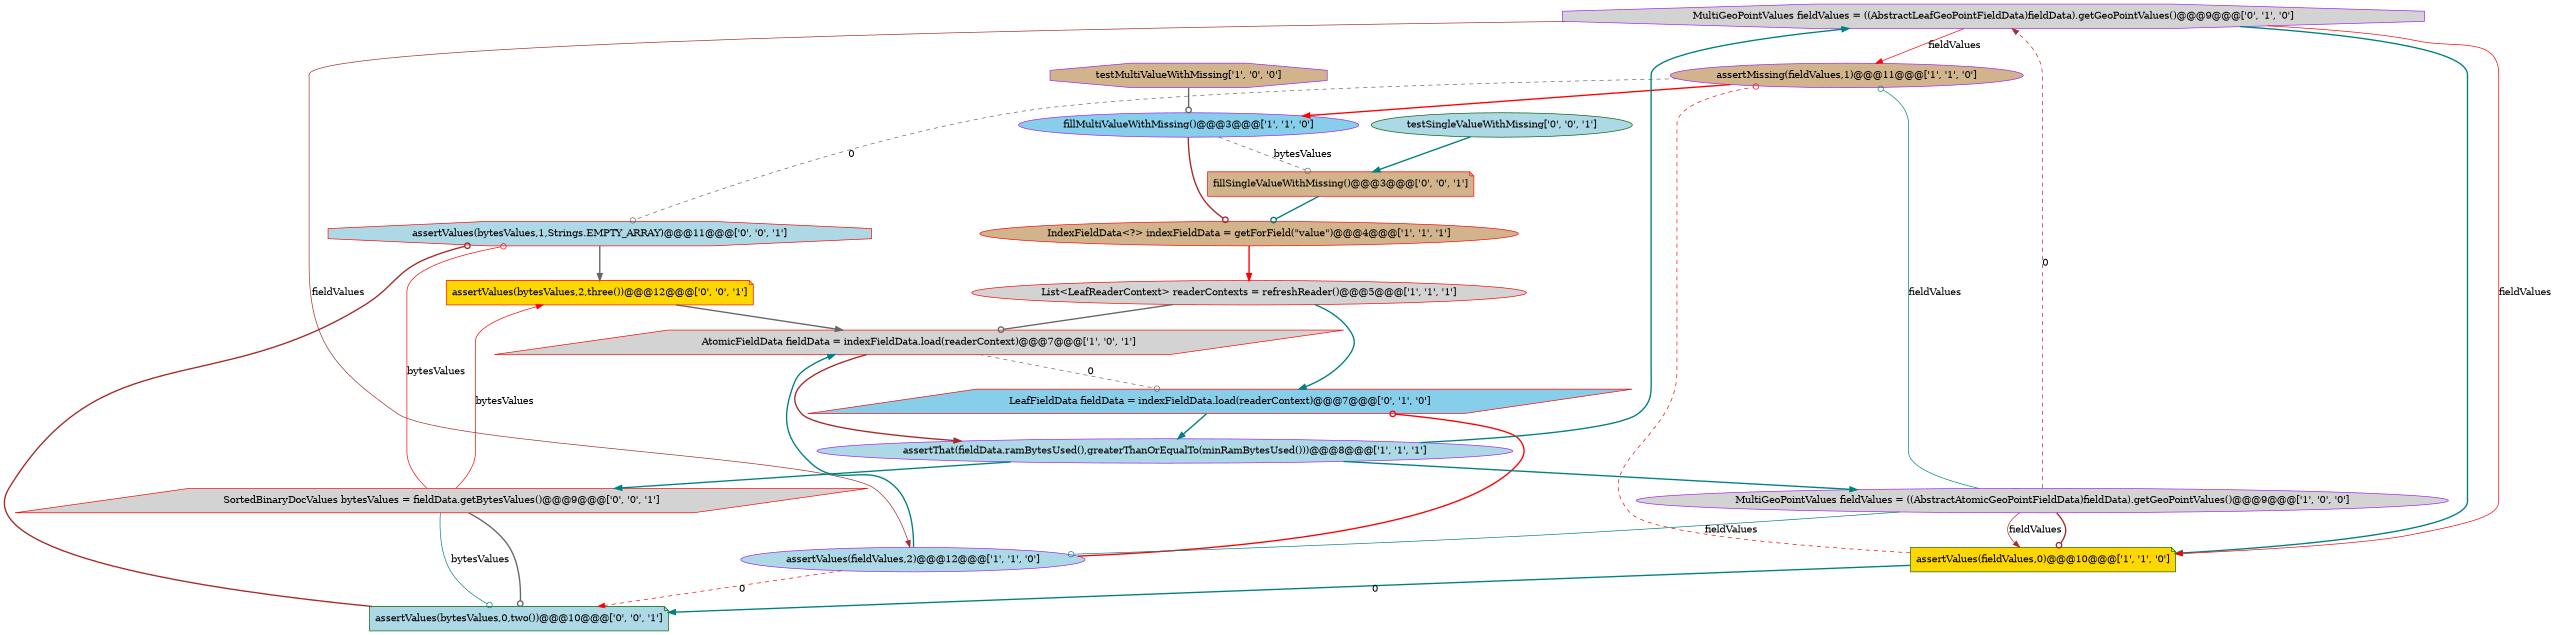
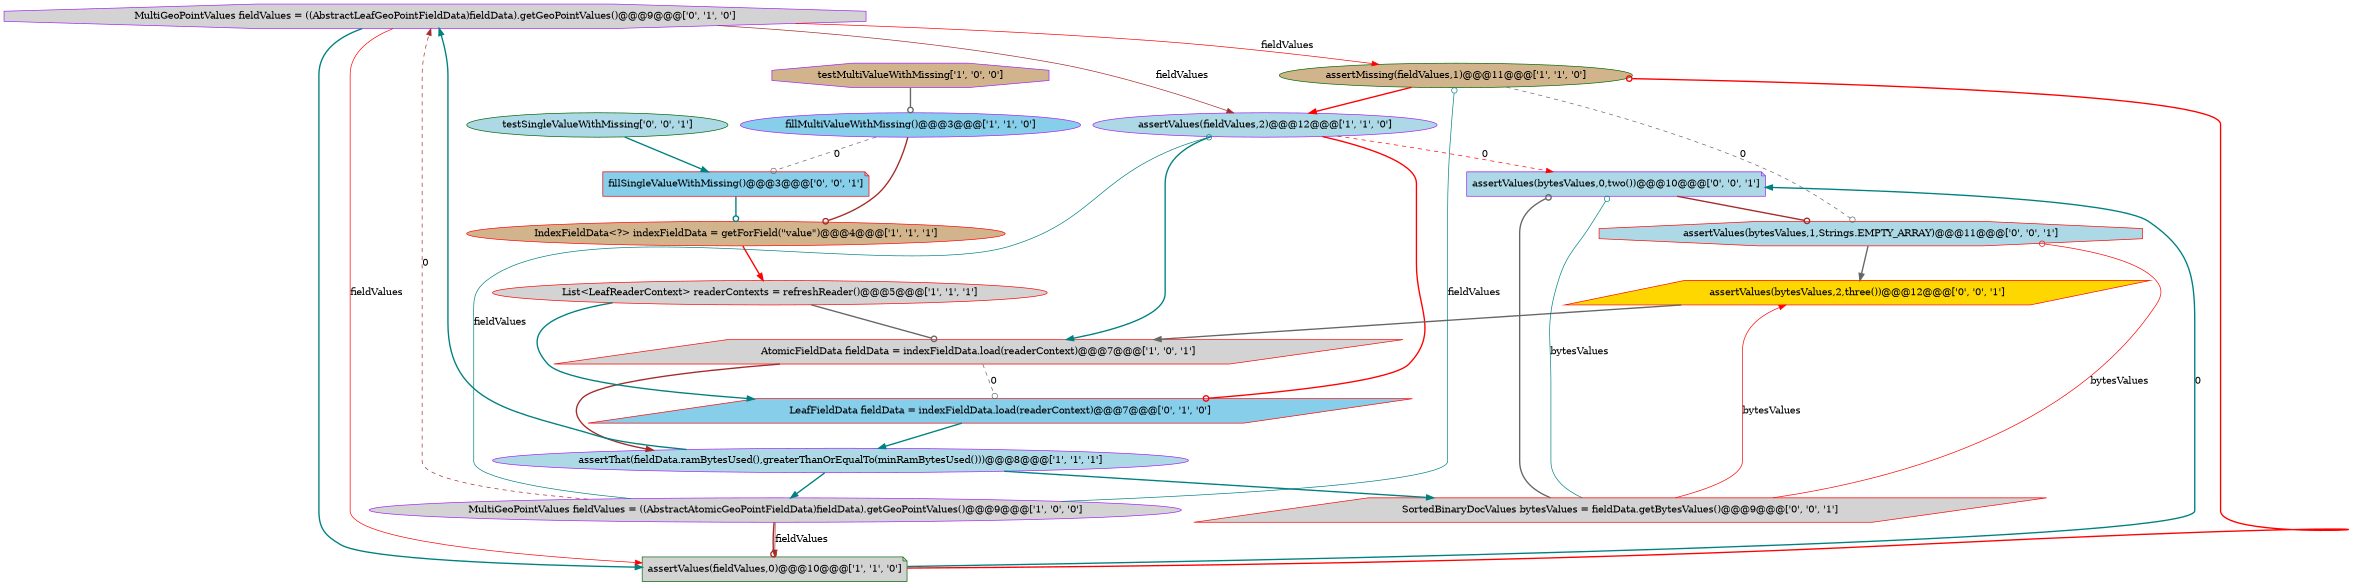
node "assertMissing(fieldValues,1)@@@11@@@['1', '1', '0']": color purple -> darkgreen
edge "assertMissing(fieldValues,1)@@@11@@@['1', '1', '0']" -> "fillMultiValueWithMissing()@@@3@@@['1', '1', '0']": now "assertMissing(fieldValues,1)@@@11@@@['1', '1', '0']" -> "assertValues(fieldValues,2)@@@12@@@['1', '1', '0']"
edge "fillMultiValueWithMissing()@@@3@@@['1', '1', '0']" -> "fillSingleValueWithMissing()@@@3@@@['0', '0', '1']": label "bytesValues" -> "0"
node "fillSingleValueWithMissing()@@@3@@@['0', '0', '1']": fillcolor tan -> skyblue
node "assertValues(bytesValues,2,three())@@@12@@@['0', '0', '1']": shape note -> parallelogram
edge "assertValues(fieldValues,0)@@@10@@@['1', '1', '0']" -> "assertMissing(fieldValues,1)@@@11@@@['1', '1', '0']": style dashed -> bold
node "assertValues(fieldValues,0)@@@10@@@['1', '1', '0']": fillcolor gold -> lightgrey
node "assertValues(bytesValues,0,two())@@@10@@@['0', '0', '1']": color darkgreen -> purple
